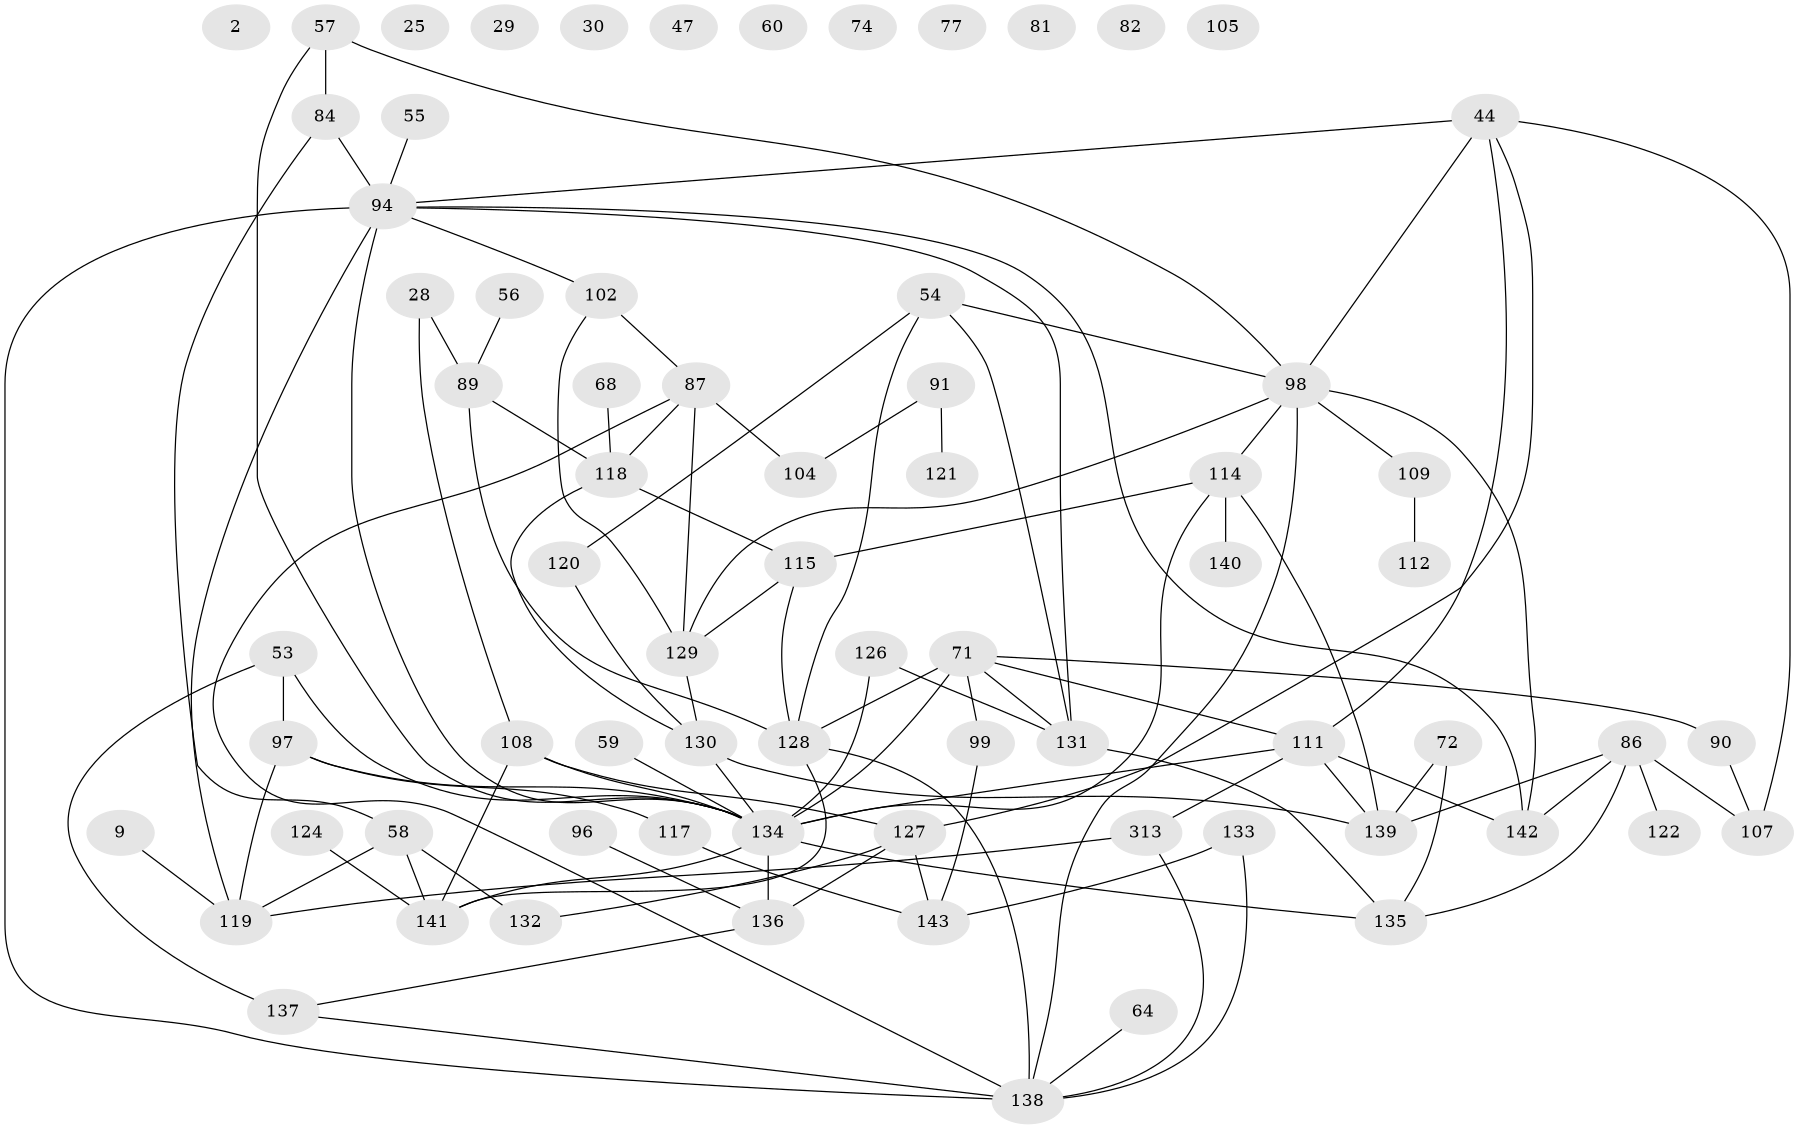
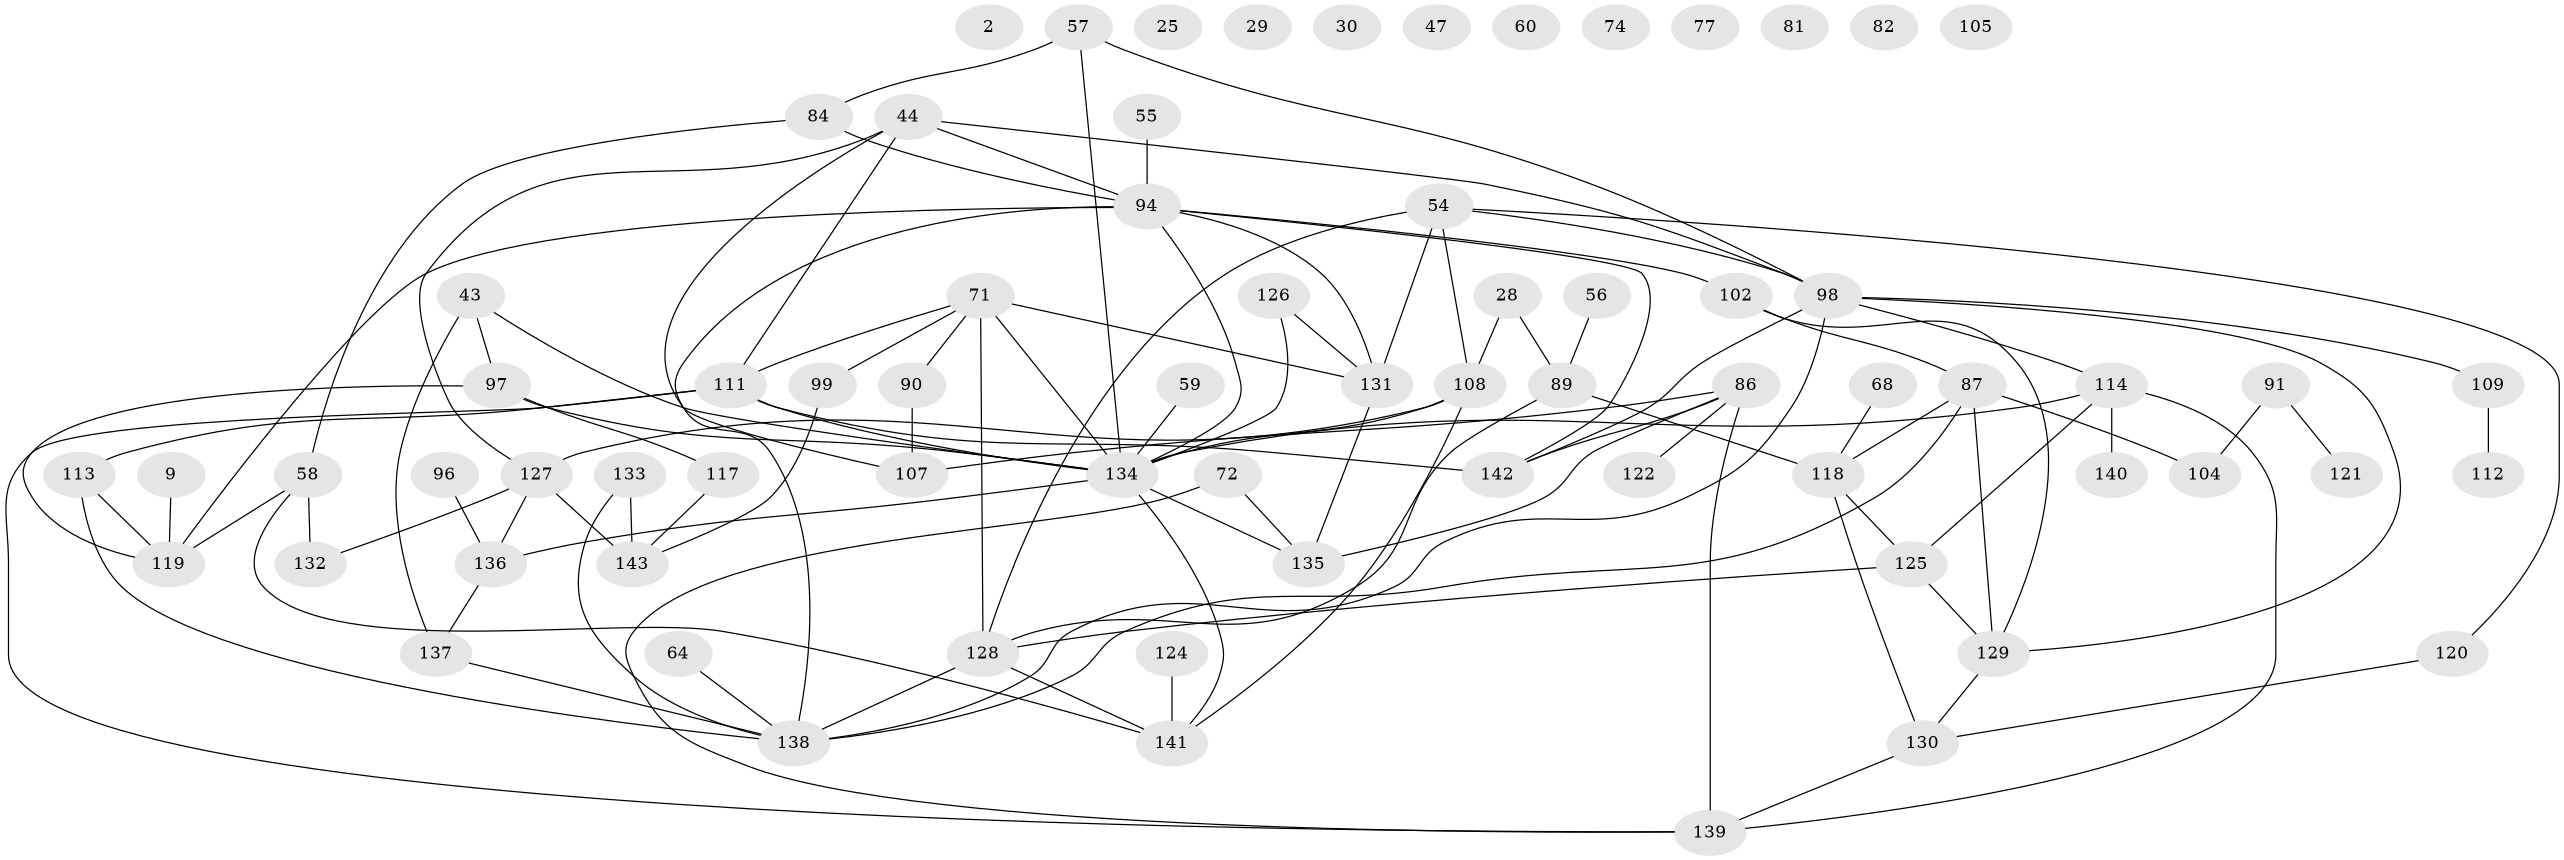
edge "54" -- "108": added
node "115": label "115" -> "125"
node "53": label "53" -> "43"
edge "130" -- "134": removed
node "313": label "313" -> "113"
